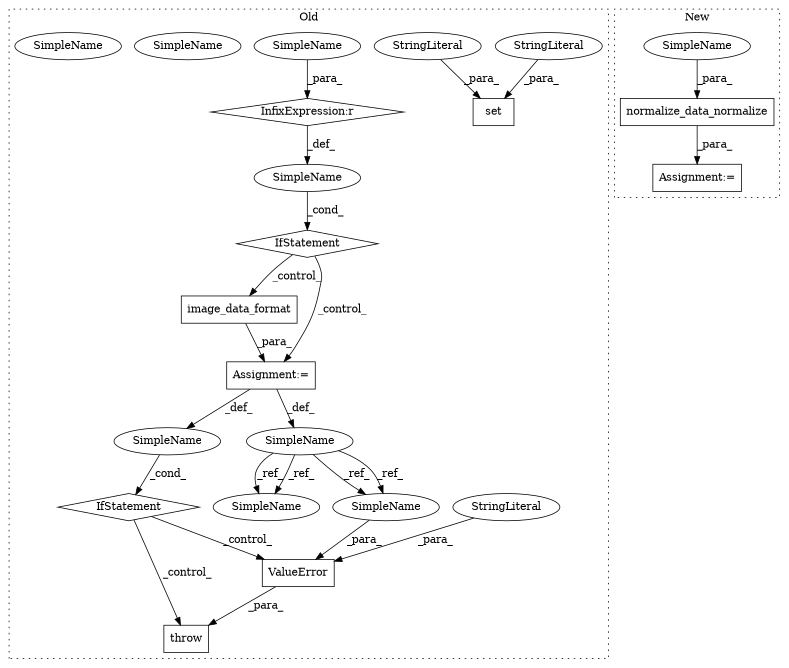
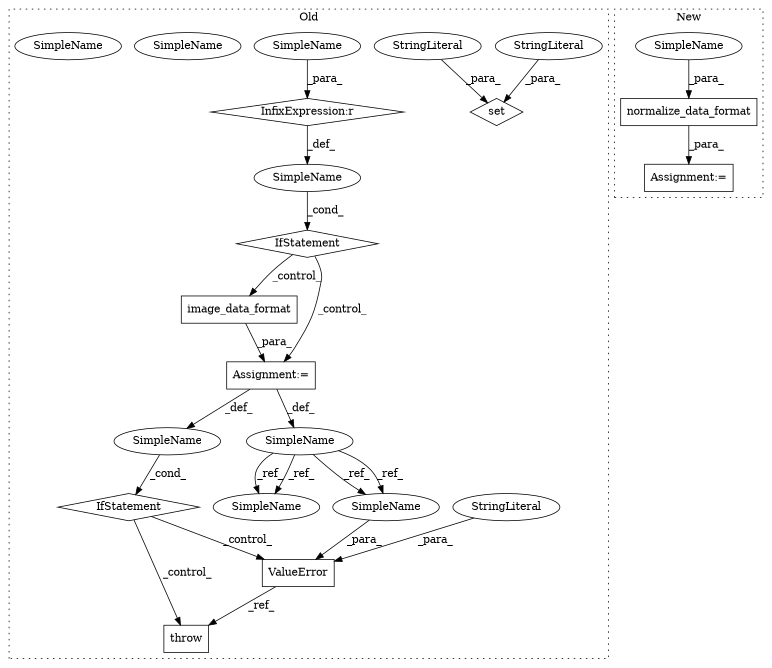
node "set": shape box -> diamond
node "normalize_data_normalize": label "normalize_data_normalize" -> "normalize_data_format"
edge "ValueError" -> "throw": label "_para_" -> "_ref_"
